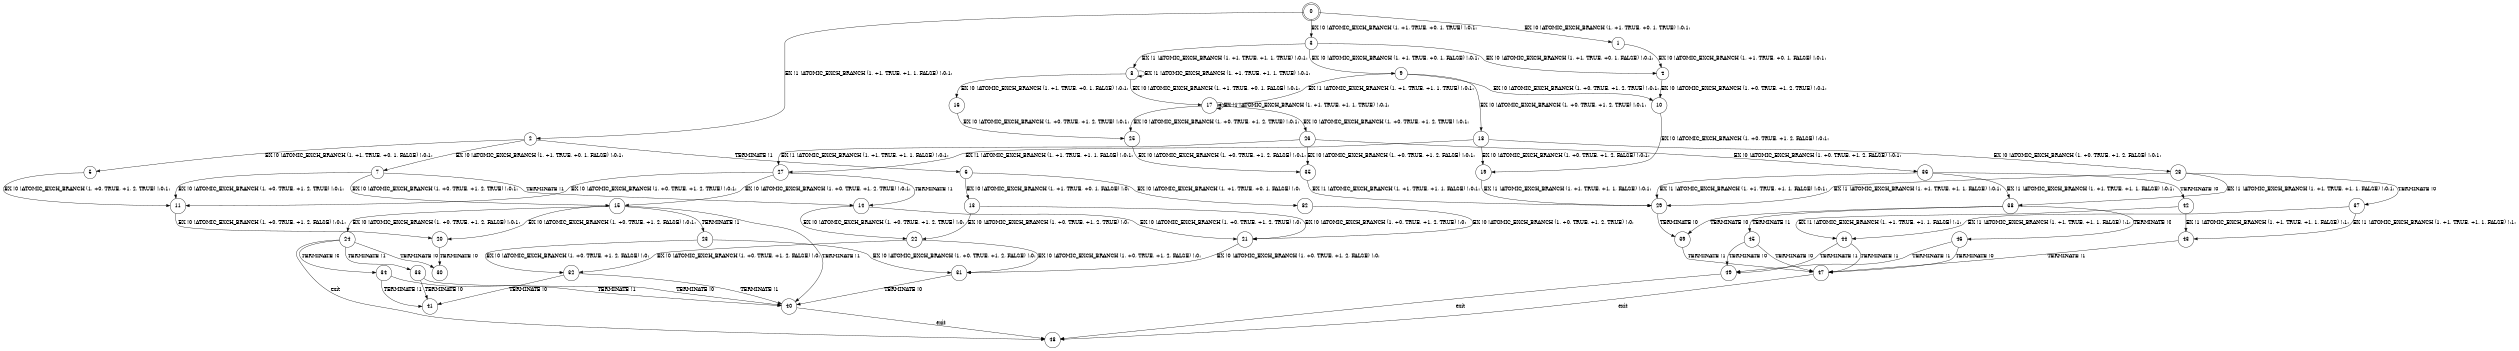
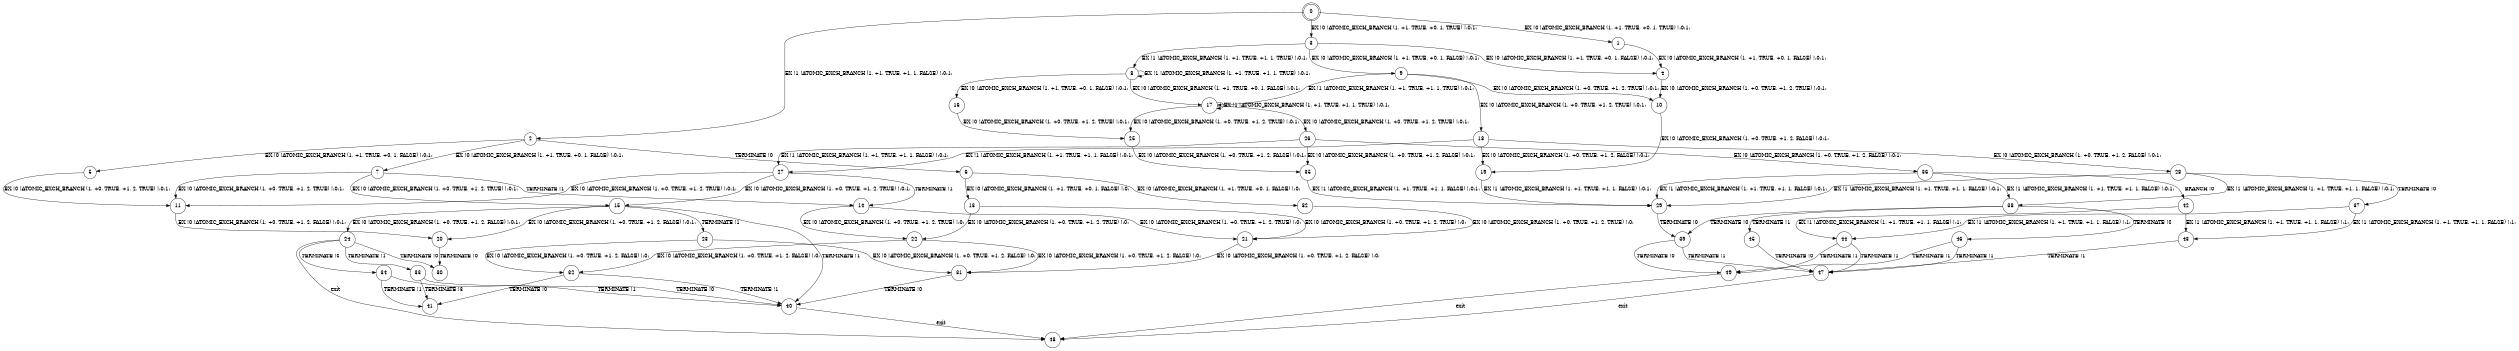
edge "2" -> "6": label "TERMINATE !1" -> "TERMINATE !0"
edge "36" -> "42": label "TERMINATE !0" -> "BRANCH !0"
edge "45" -> "49": now "39" -> "49"
edge "46" -> "47": label "TERMINATE !0" -> "TERMINATE !1"
edge "33" -> "41": label "TERMINATE !0" -> "TERMINATE !3"
